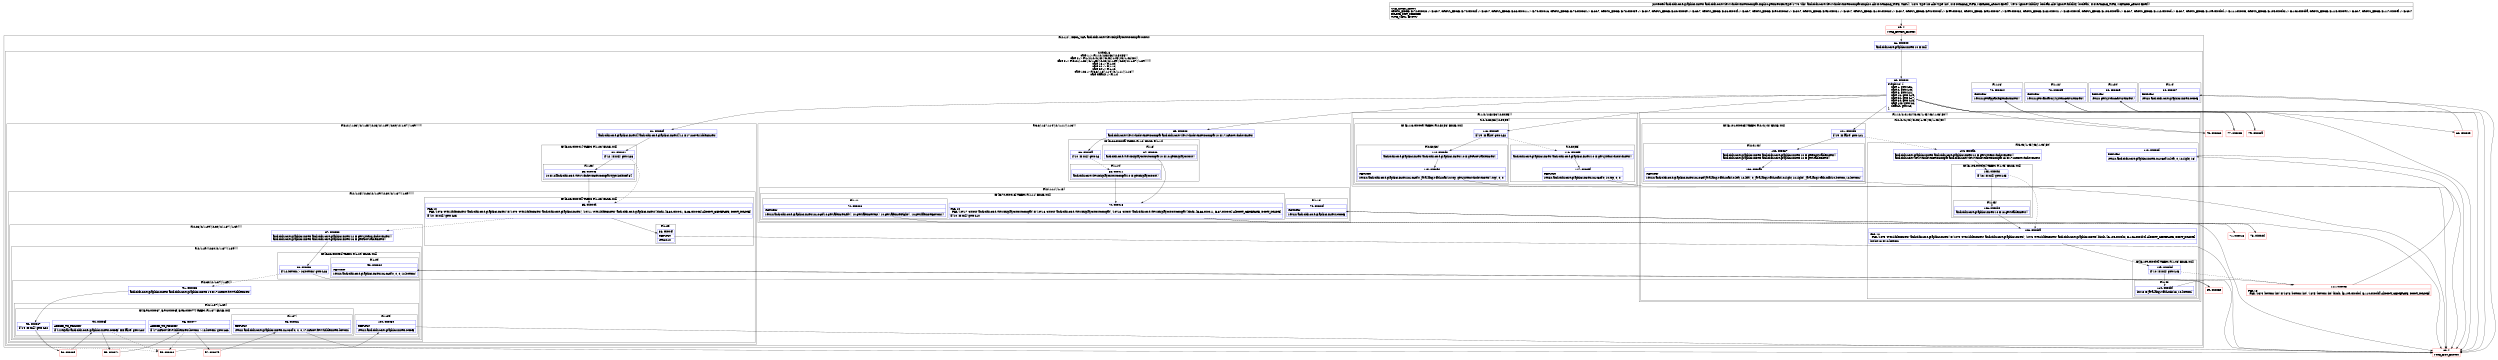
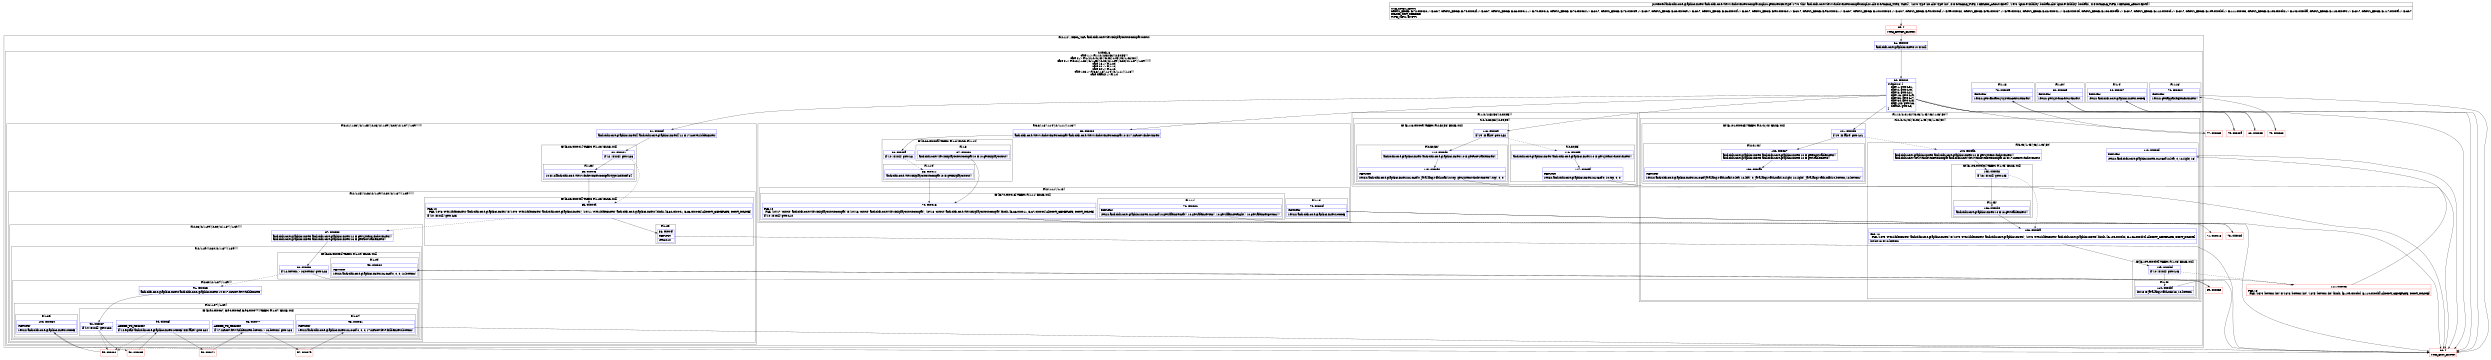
edge "103: 0x00ab" -> "60: ?": removed
